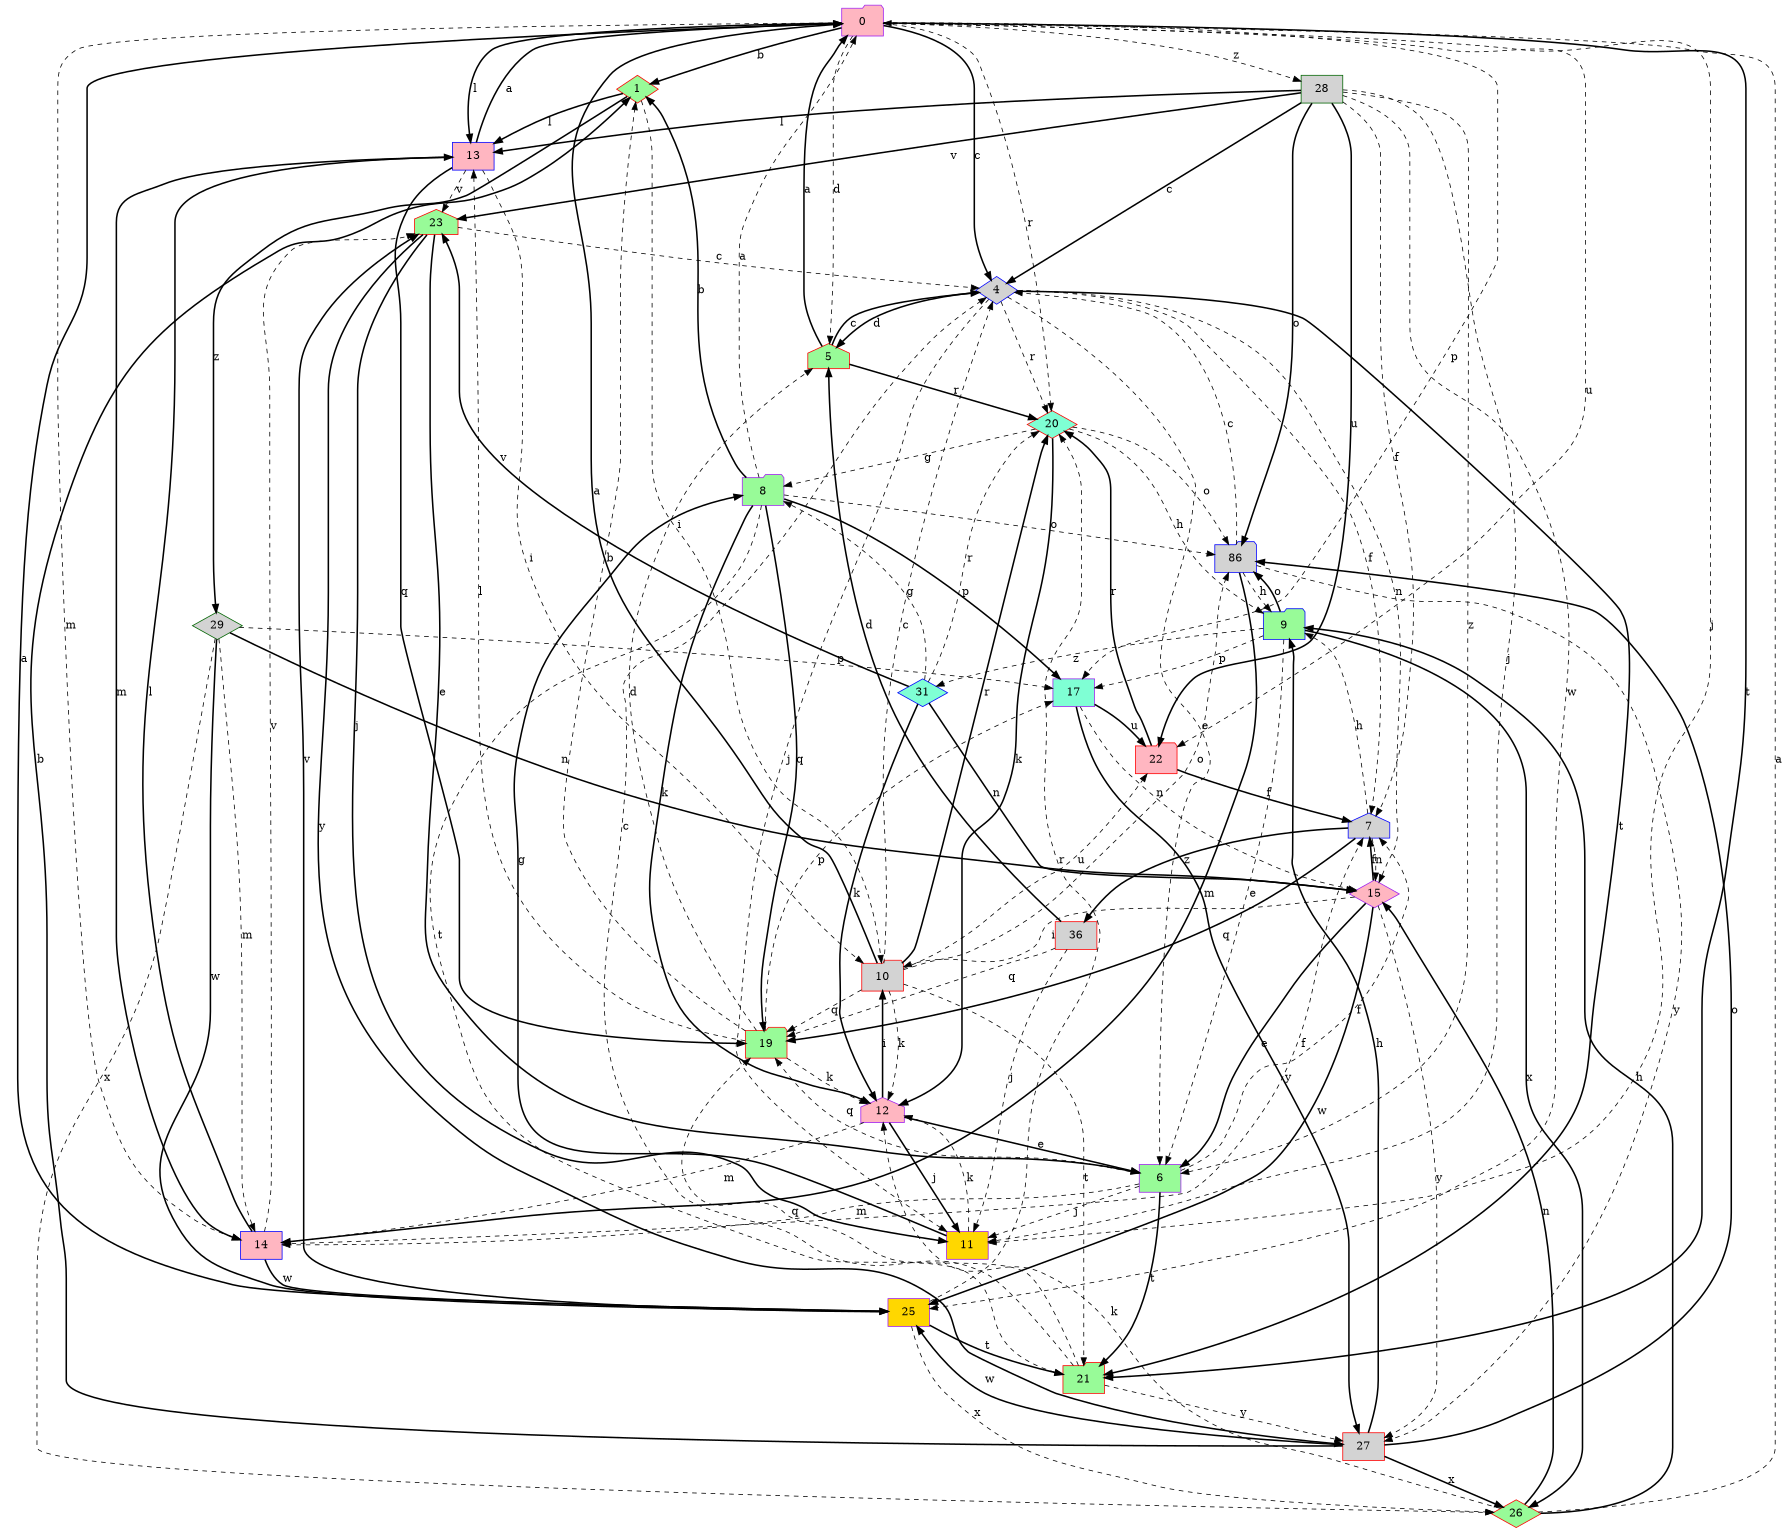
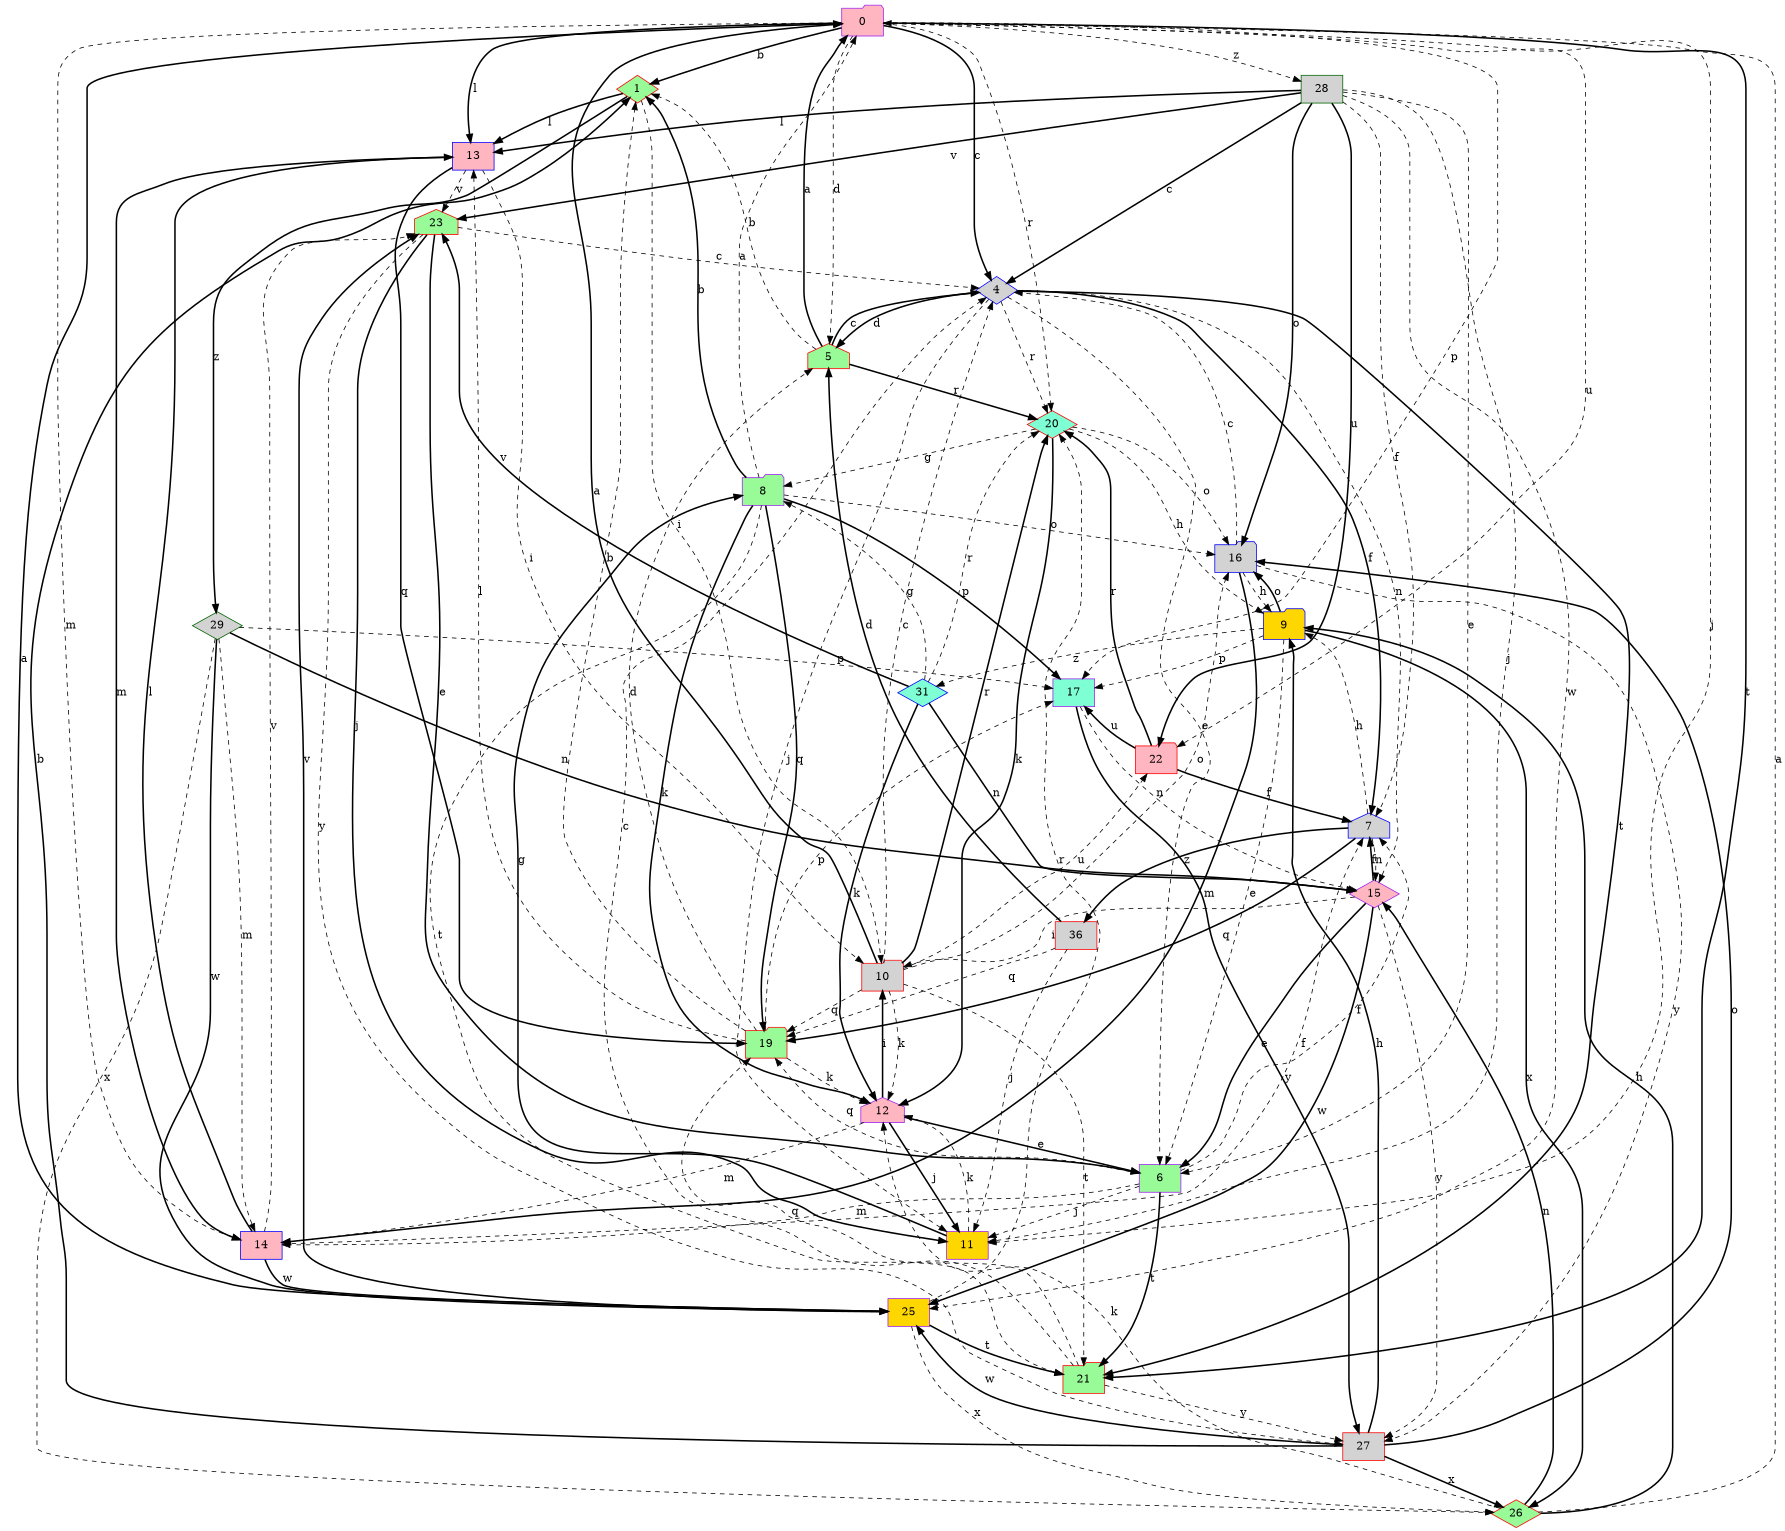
edge "13" -> "0": removed, label "a"
edge "5" -> "1": added, label "b"
edge "4" -> "7": style dashed -> bold
node "86": label "86" -> "16"
node "9": fillcolor palegreen -> gold
edge "28" -> "6": label "z" -> "e"
edge "17" -> "22": reversed
edge "23" -> "27": style bold -> dashed
